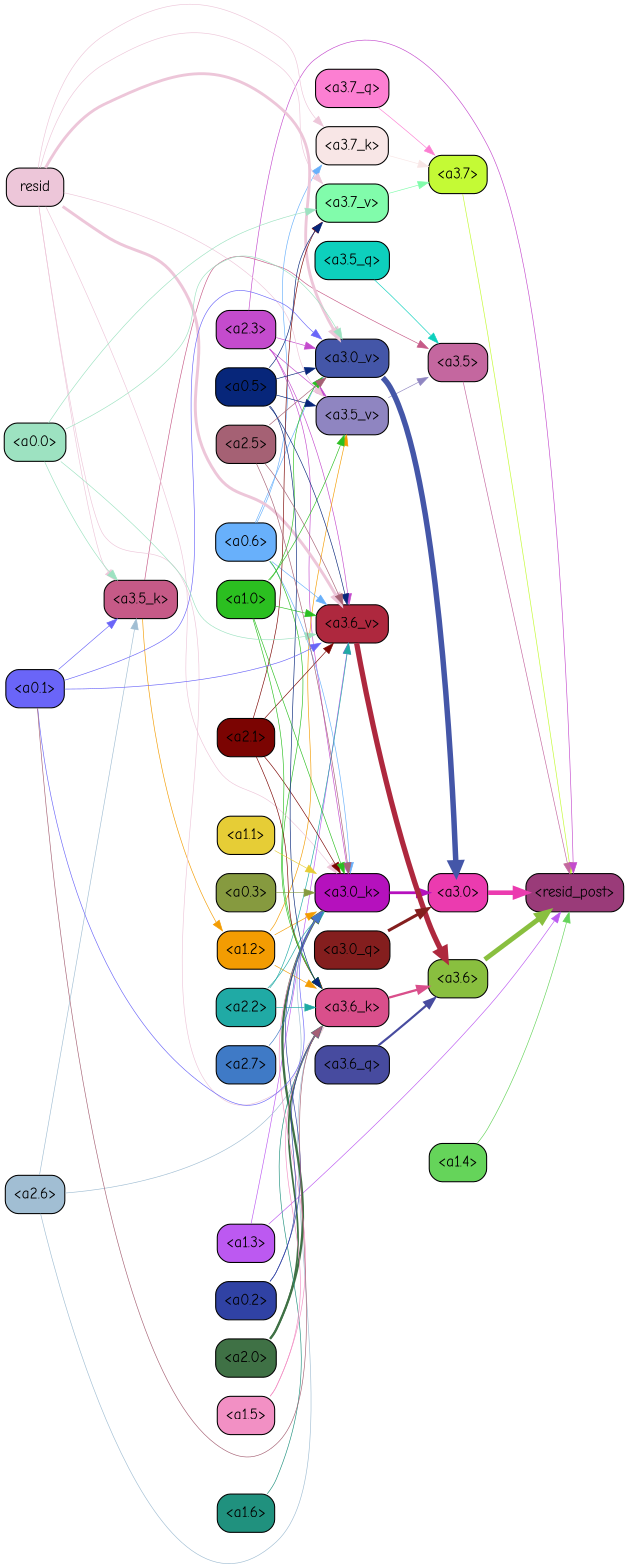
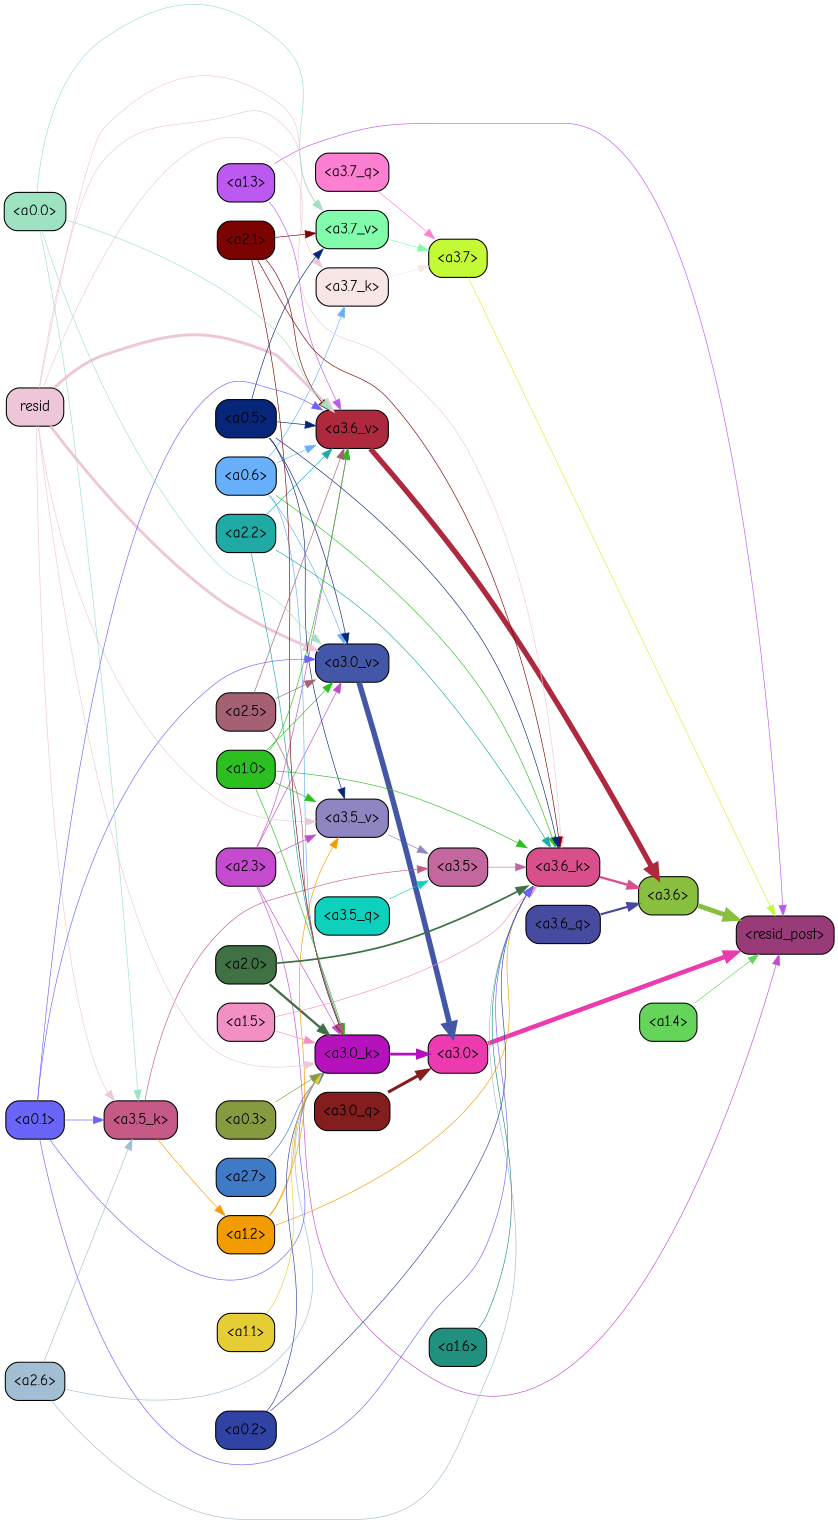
edge "<a3.5>" -> "<resid_post>": now "<a3.5>" -> "<a3.6_k>"
edge "<a0.1>" -> "<a3.6_k>": color #a56174 -> #6a65f8
